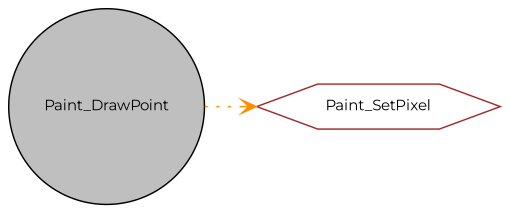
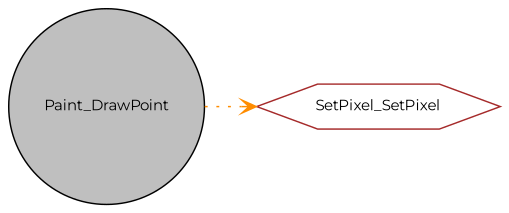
node "Paint_SetPixel": label "Paint_SetPixel" -> "SetPixel_SetPixel"
